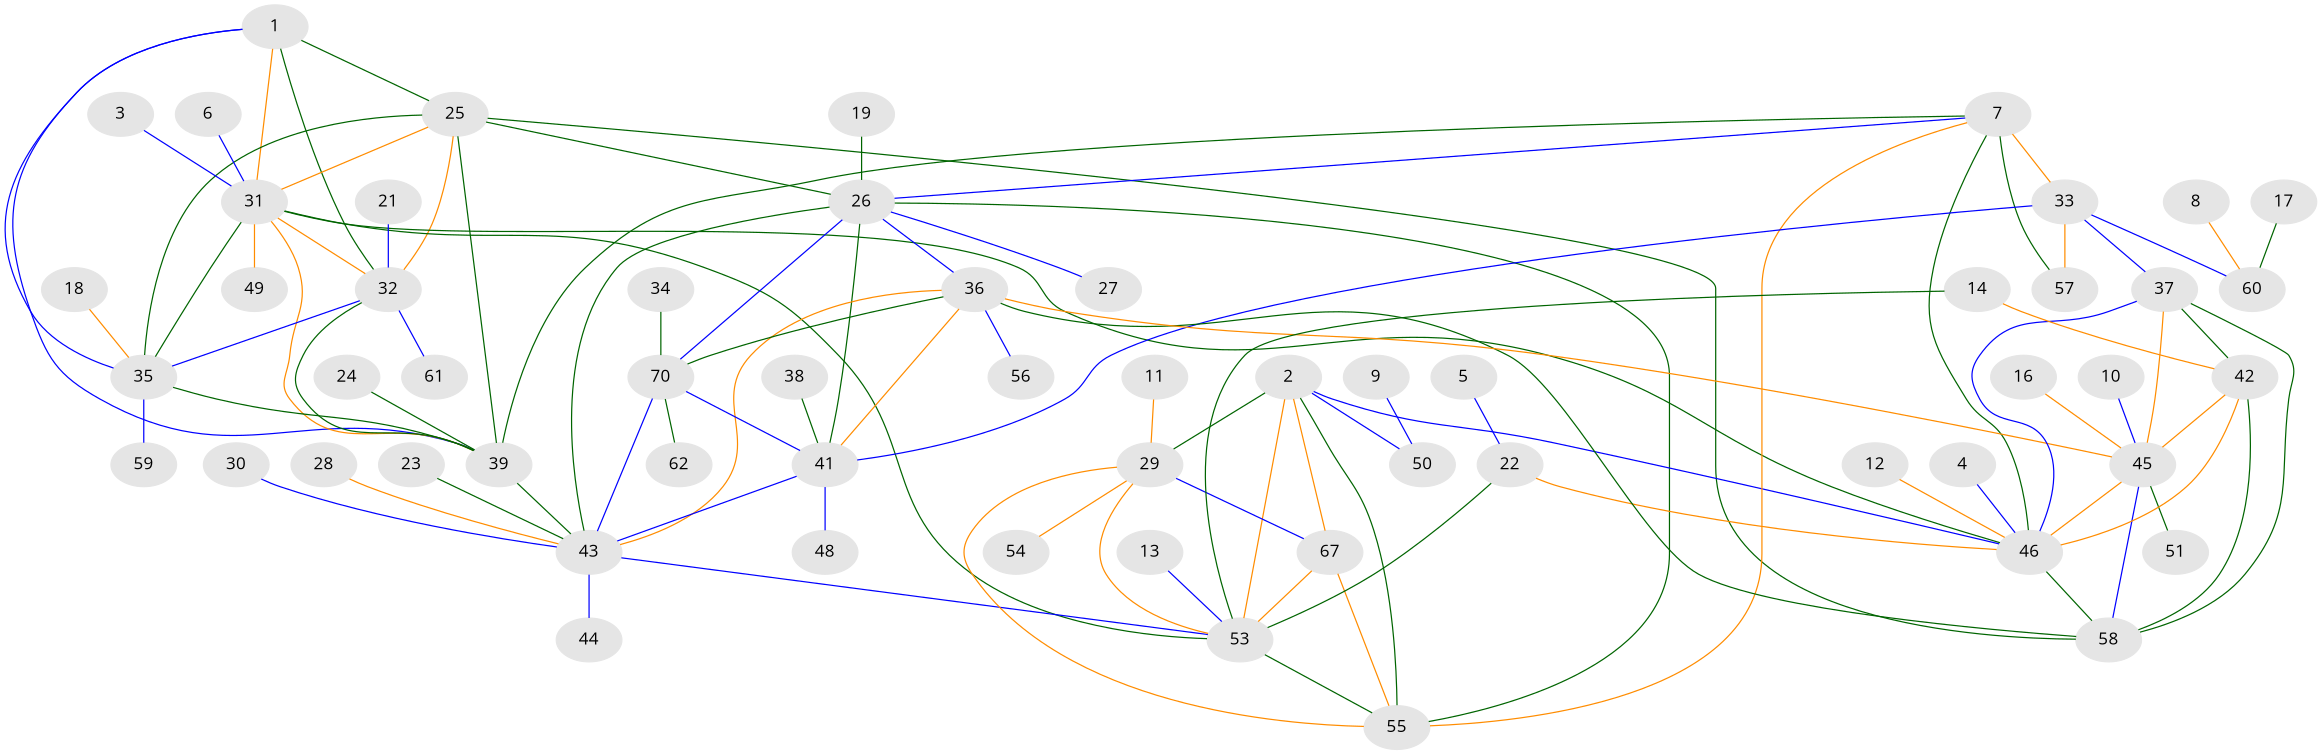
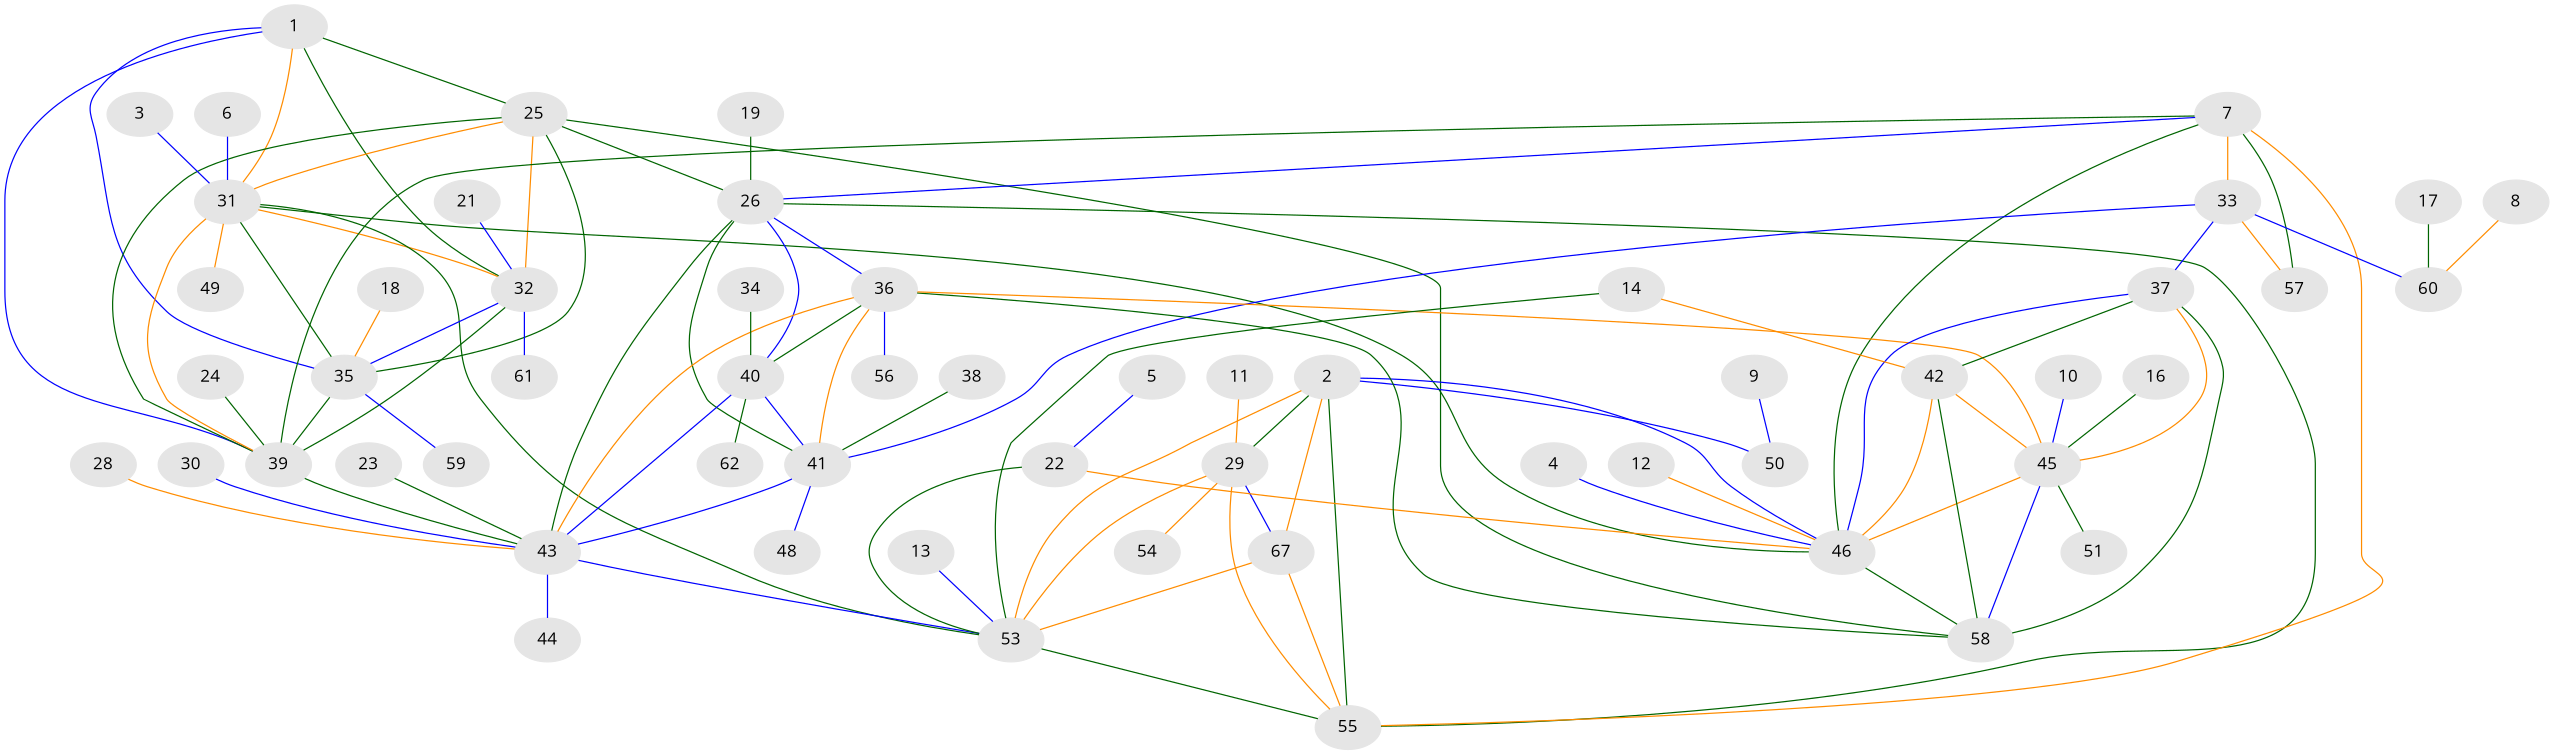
node "27": removed
node "70": label "70" -> "40"
edge "16" -- "45": color darkorange -> darkgreen
